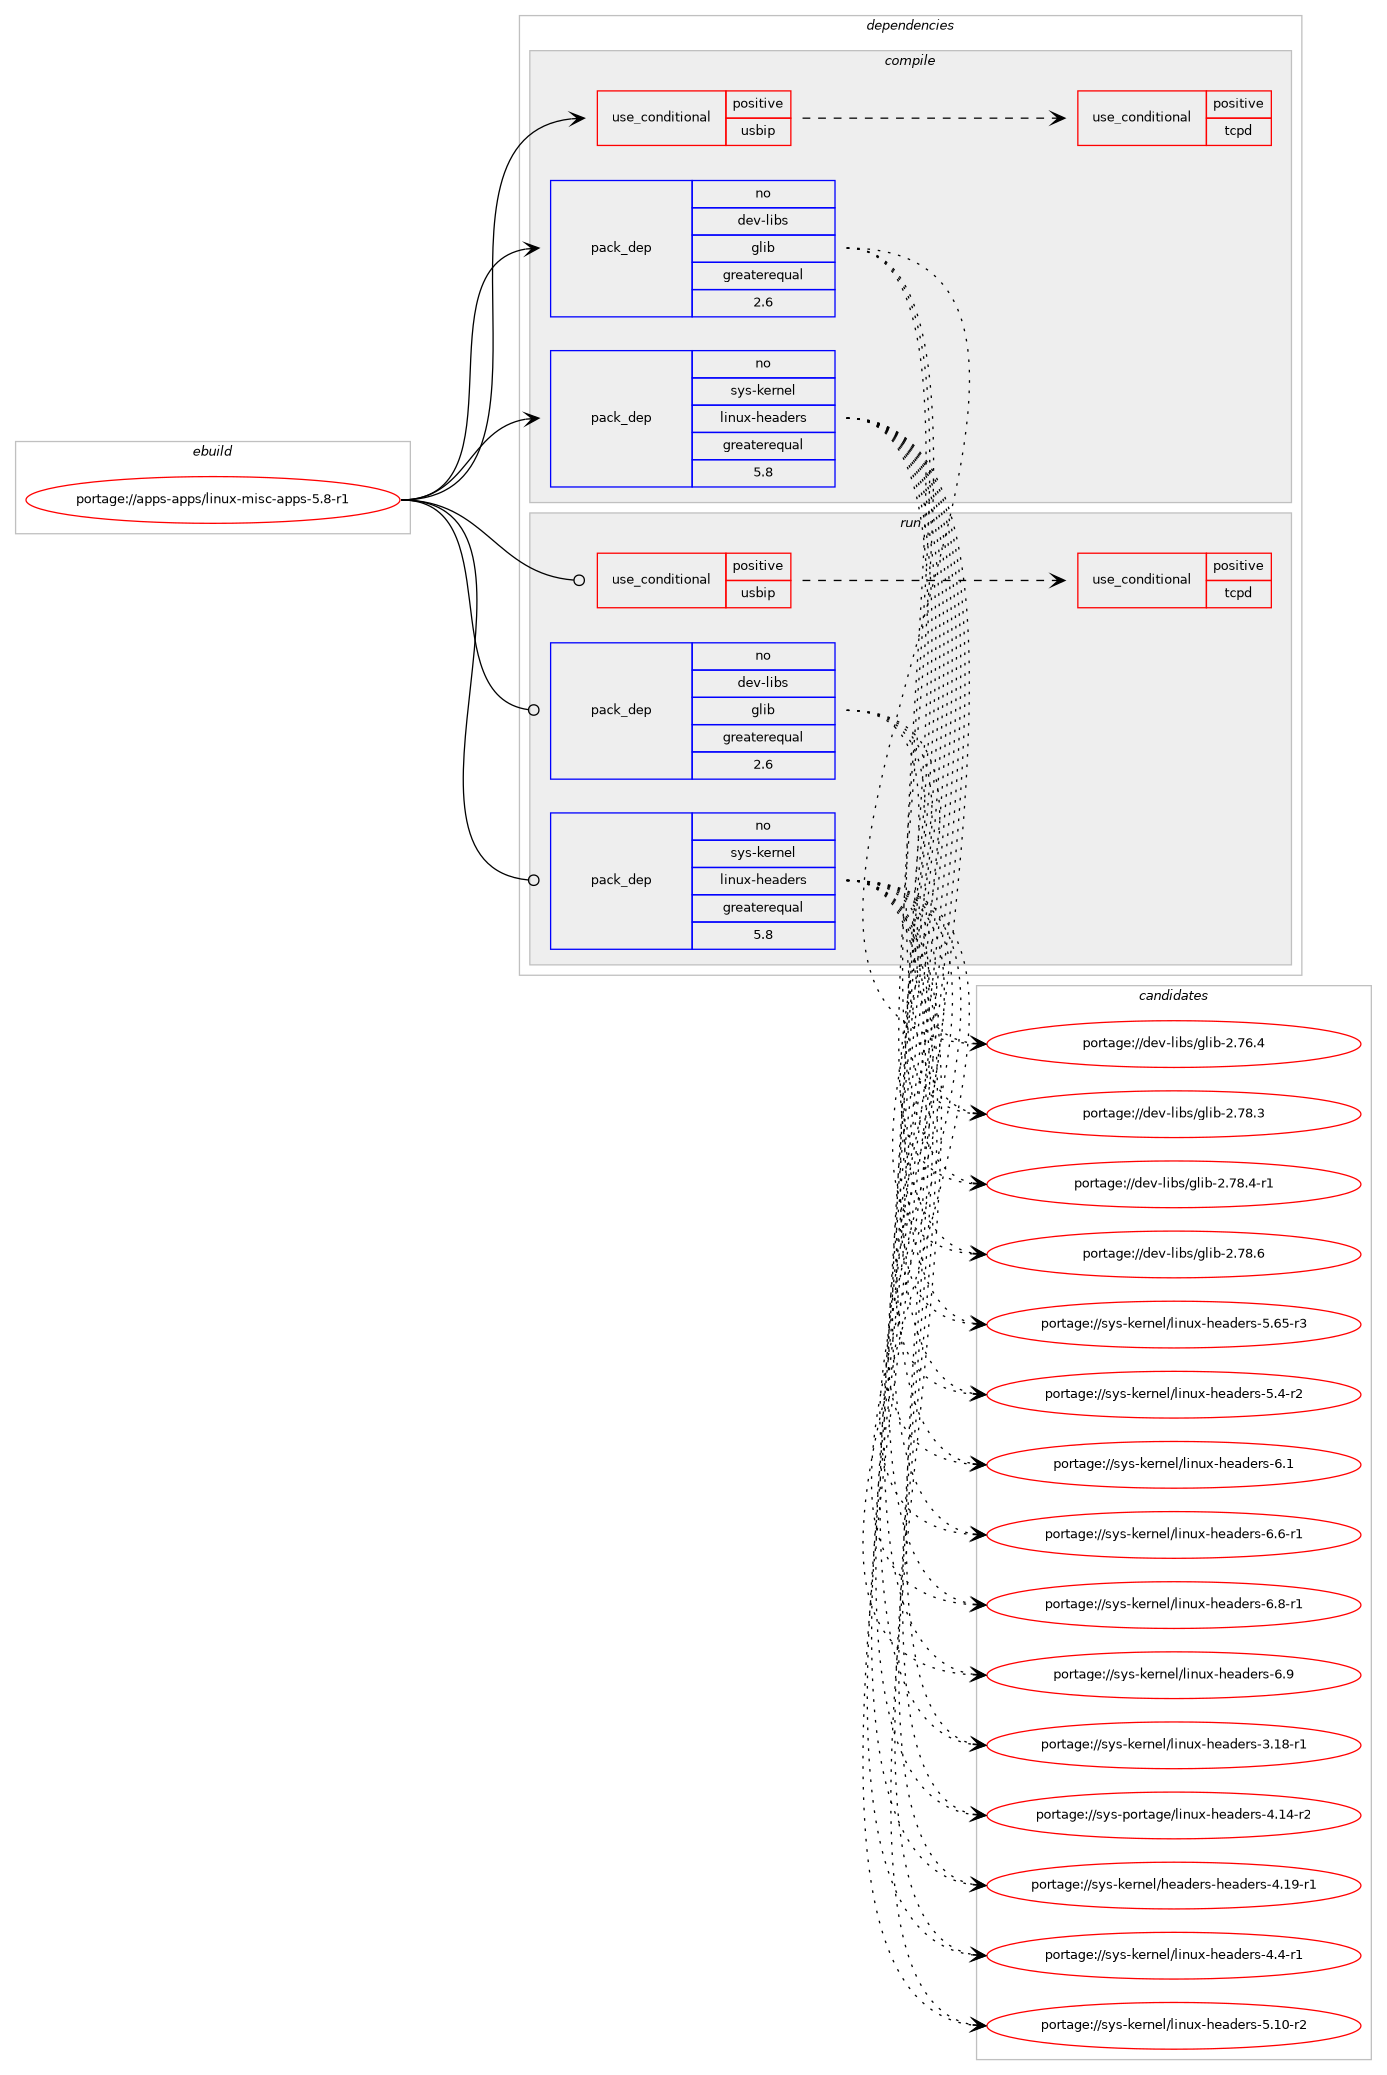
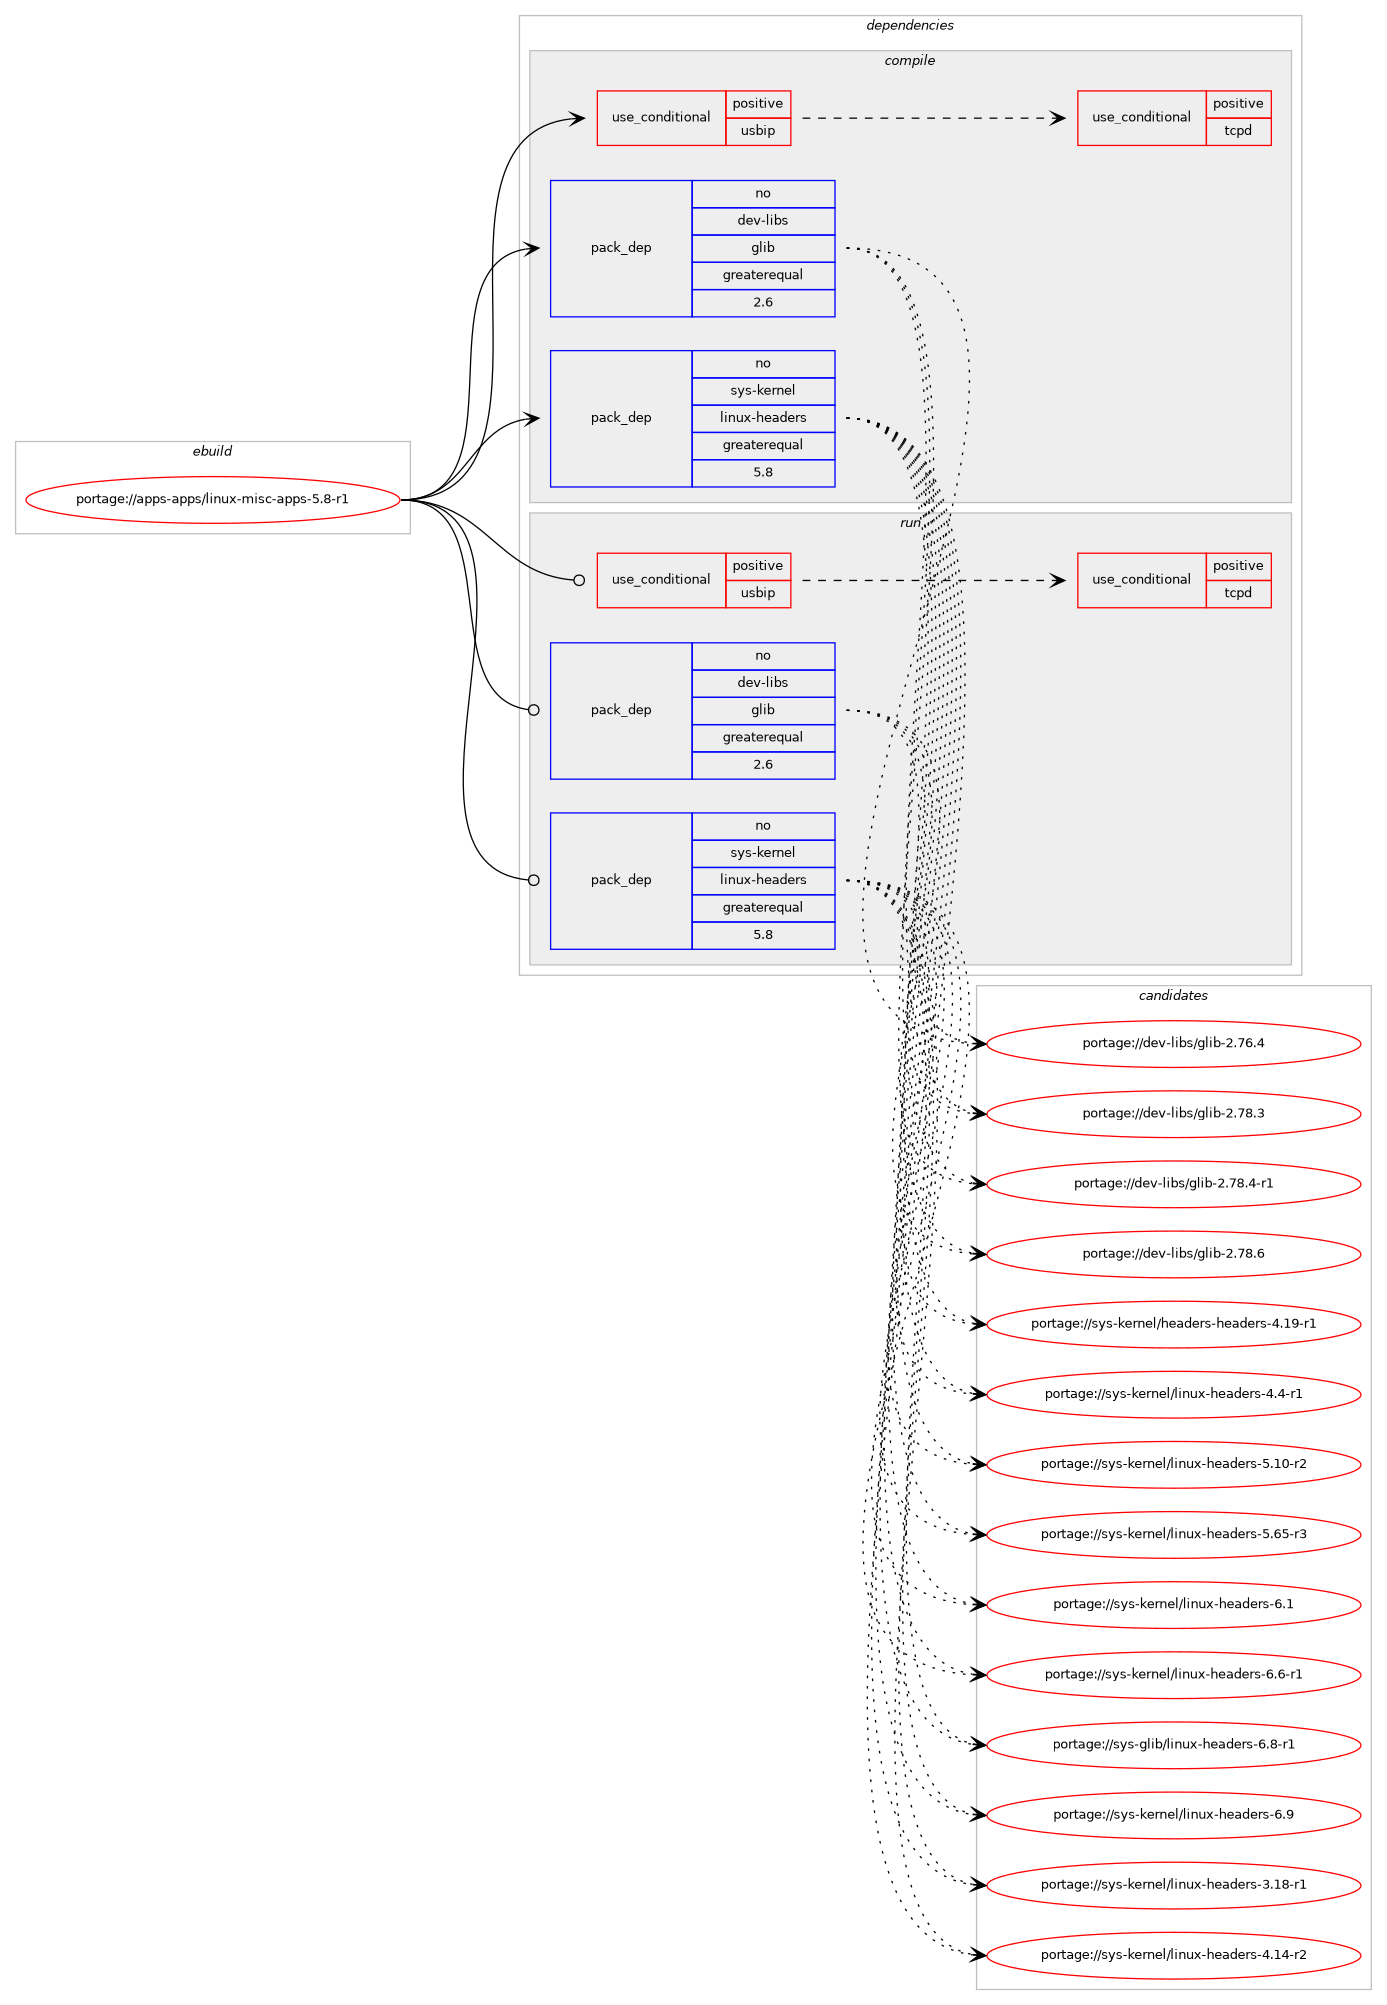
node "portage://sys-kernel/linux-headers-5.4-r2": removed
node "portage://sys-kernel/linux-headers-6.8-r1": label "portage://sys-kernel/linux-headers-6.8-r1" -> "portage://sys-glib/linux-headers-6.8-r1"
node "portage://sys-portage/linux-headers-4.14-r2": label "portage://sys-portage/linux-headers-4.14-r2" -> "portage://sys-kernel/linux-headers-4.14-r2"
